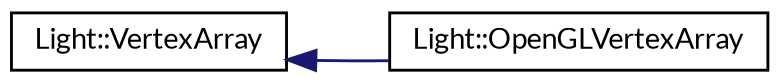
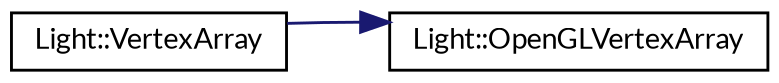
edge "Light::OpenGLVertexArray" -> "Light::VertexArray": reversed
